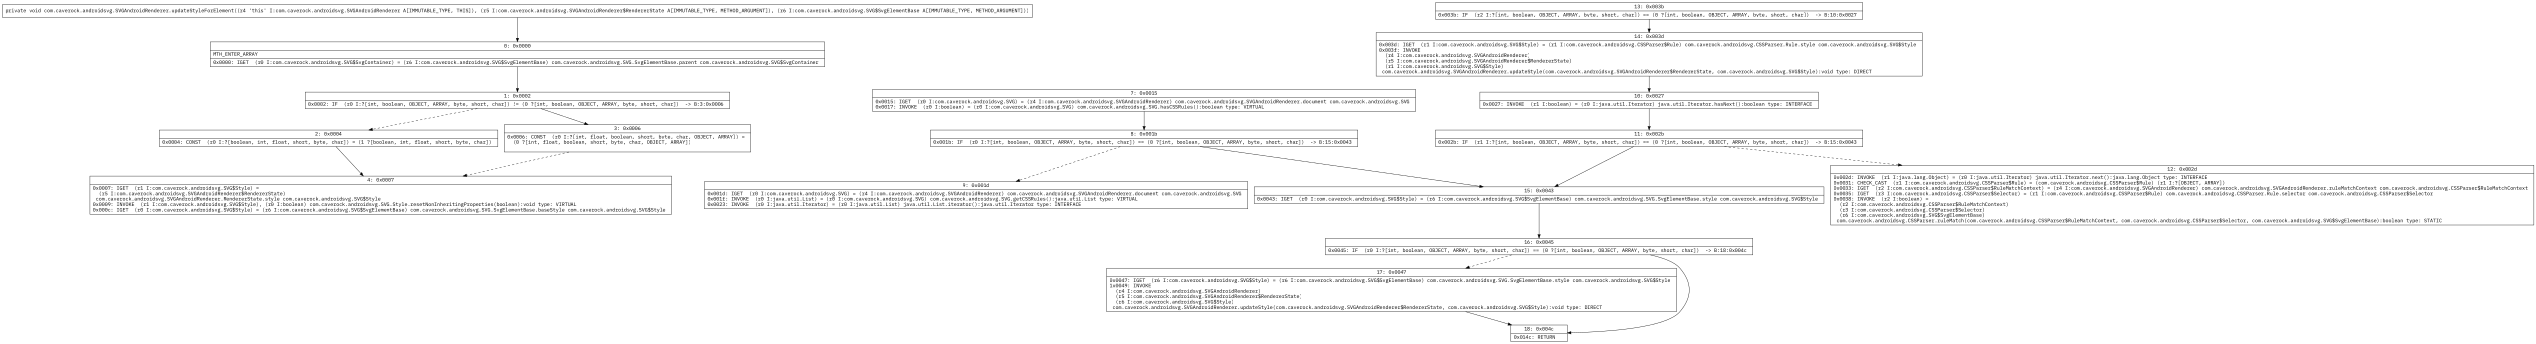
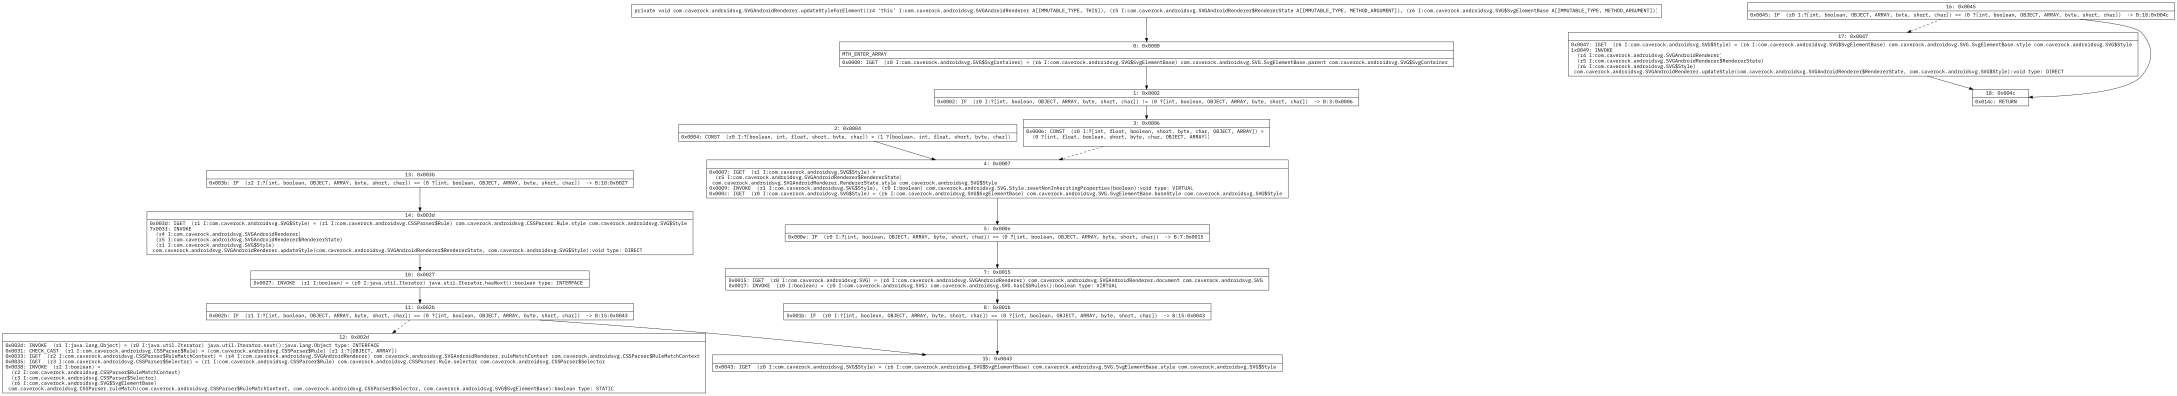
node "14: 0x003d": text "0x003f: INVOKE" -> "7x003f: INVOKE"
edge "1: 0x0002" -> "2: 0x0004": removed
node "9: 0x001d": removed
edge "15: 0x0043" -> "16: 0x0045": removed
node "5: 0x000e": added
